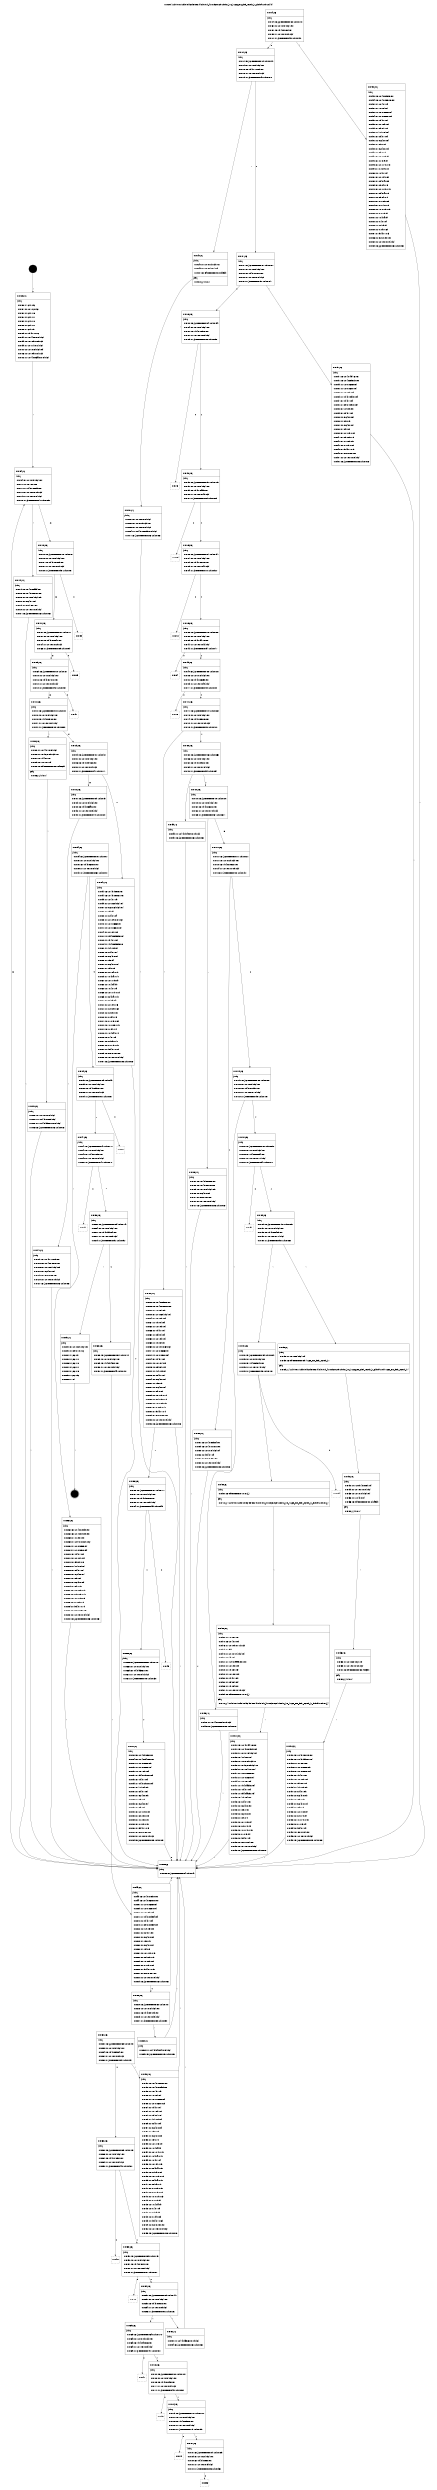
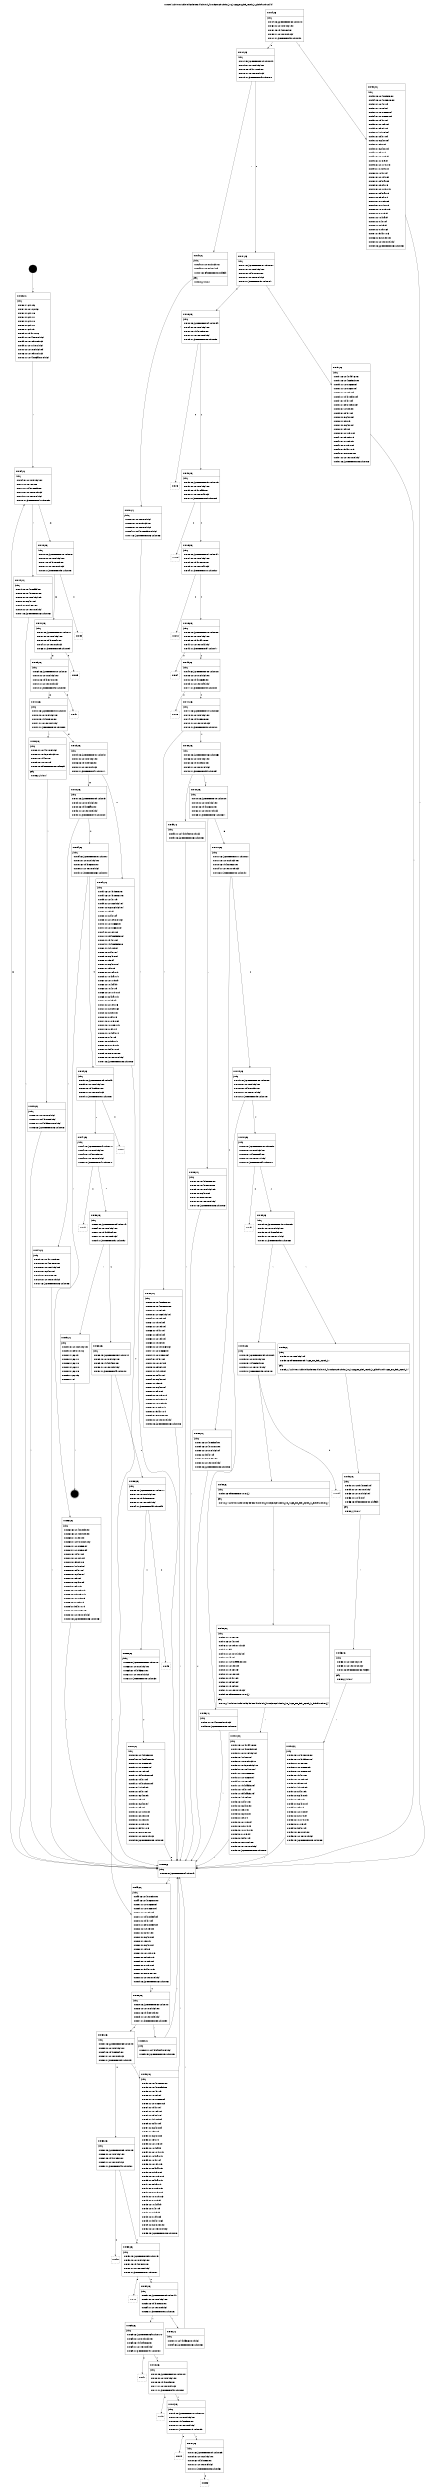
edge "0x4014a6 [25]" -> "0x4014bf [25]": added, label "19"
edge "0x401c40 [104]" -> "0x40153c [25]": now "0x401523 [25]" -> "0x40153c [25]"
edge "0x401ffa [88]" -> "0x402205 [5]": reversed
edge "0x40156e [25]" -> "0x401587 [25]": added, label "13"
